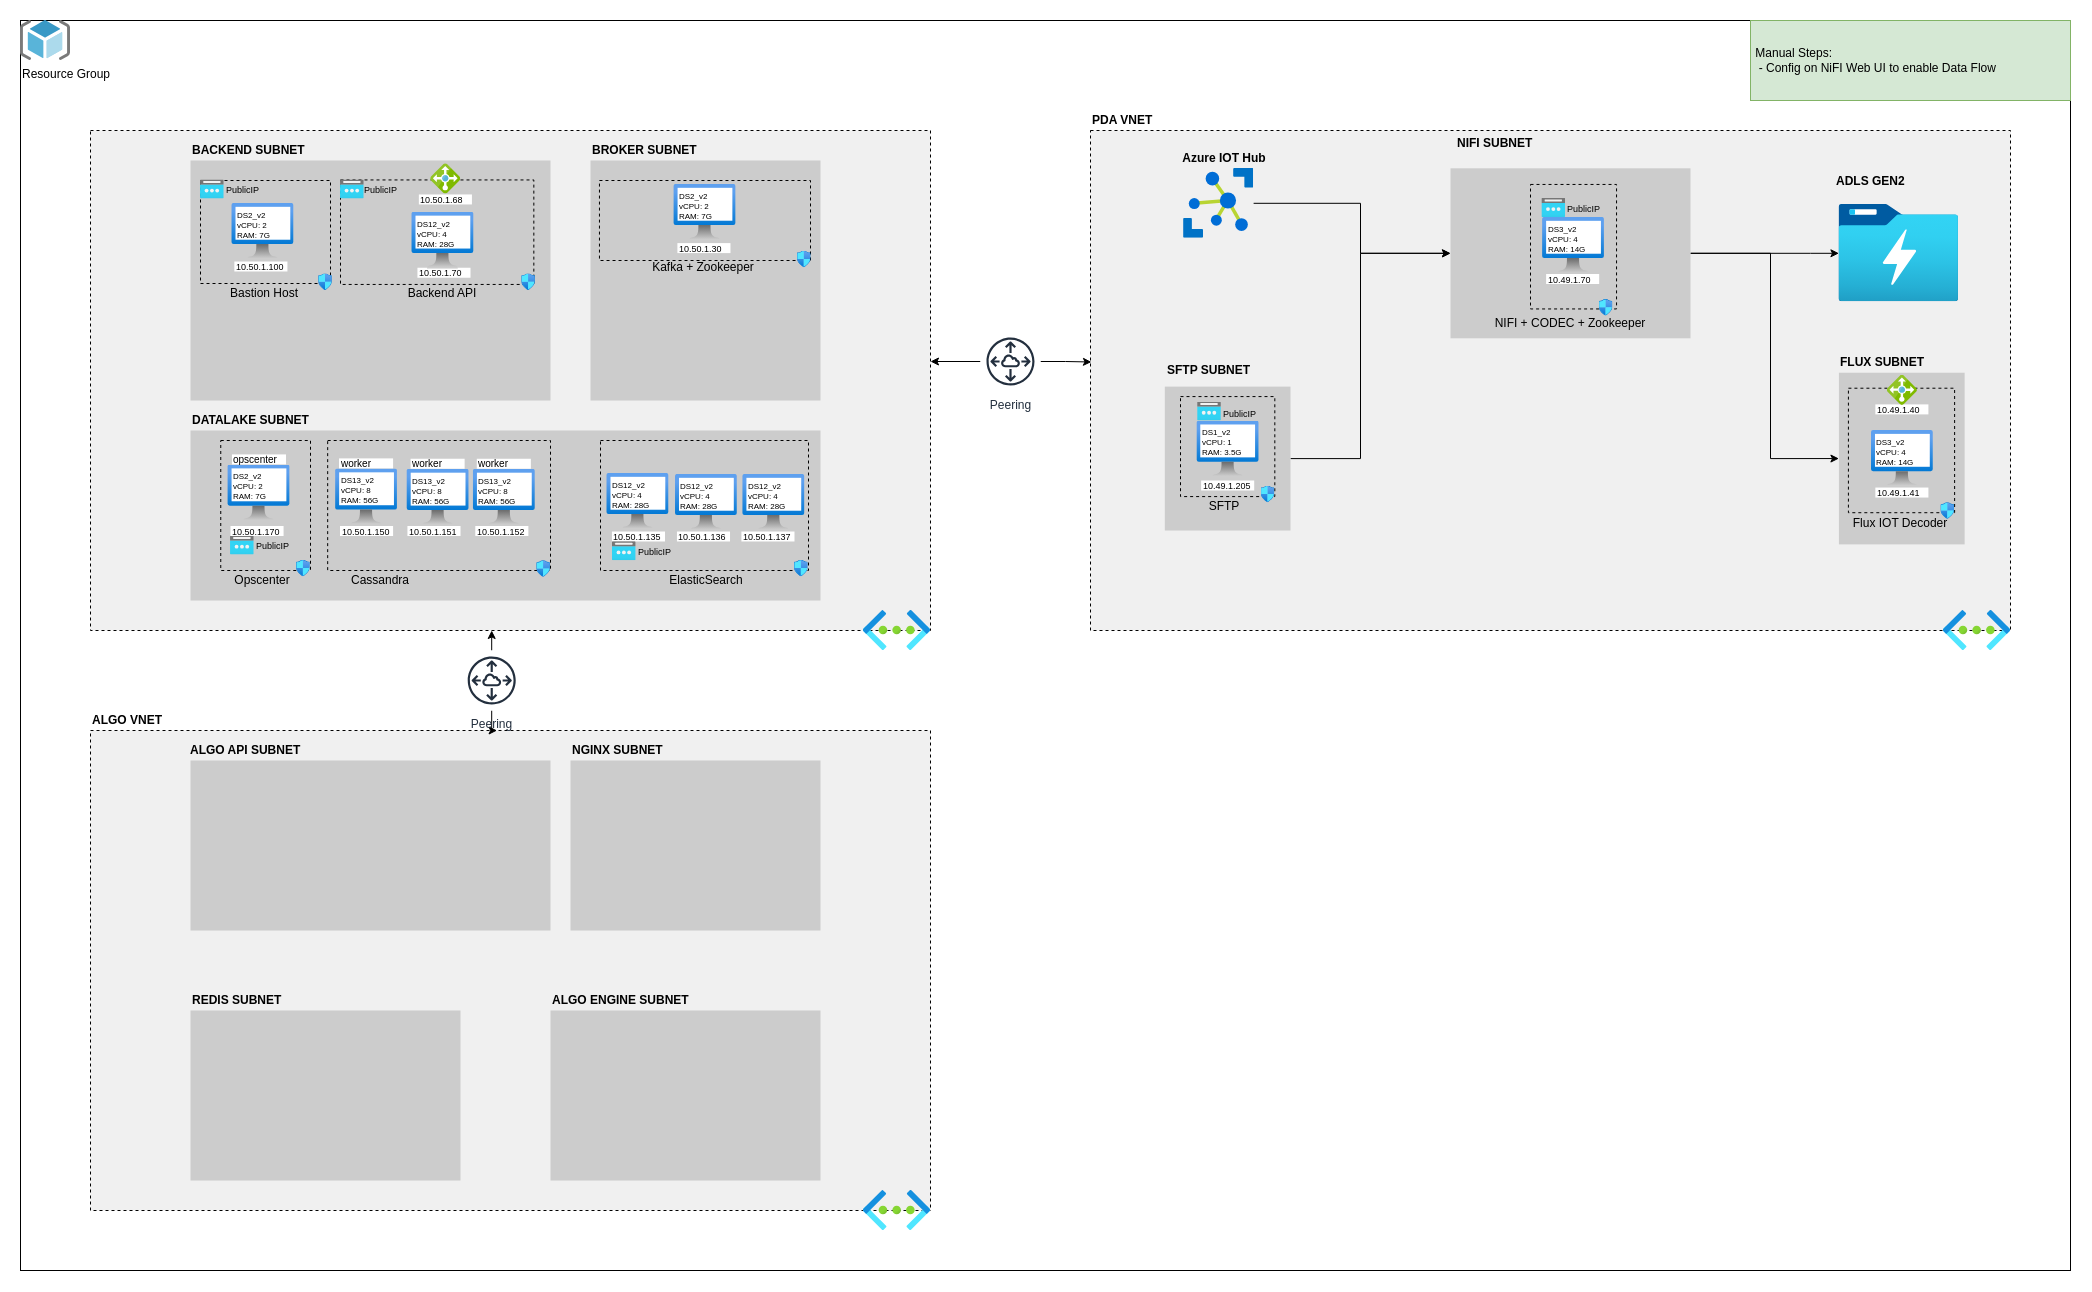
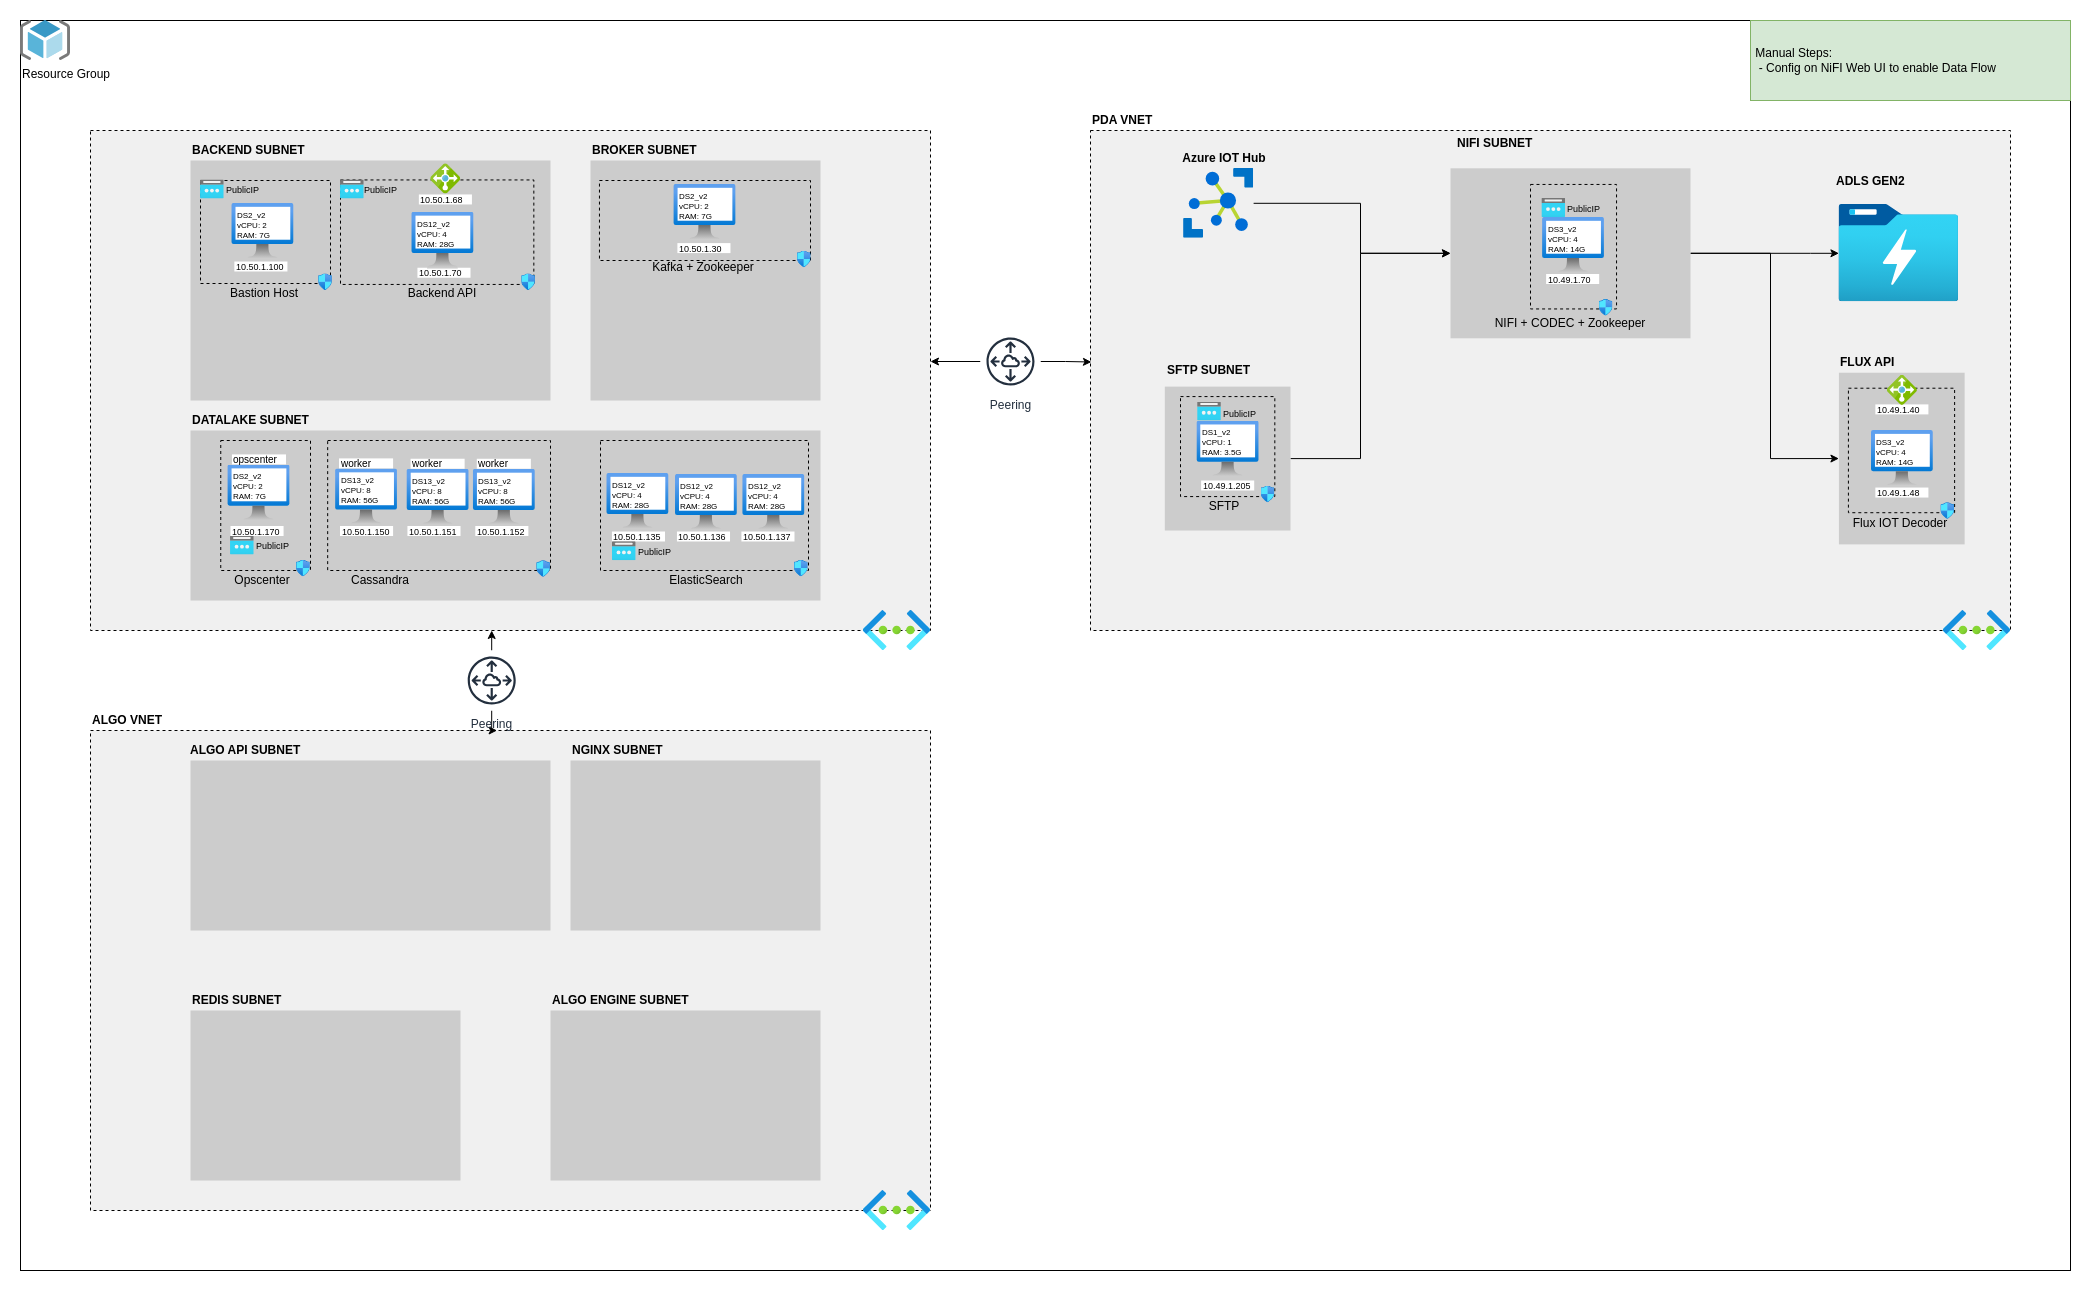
node "FLUX SUBNET": label "FLUX SUBNET" -> "FLUX API"
node "10.49.1.41": label "10.49.1.41" -> "10.49.1.48"
